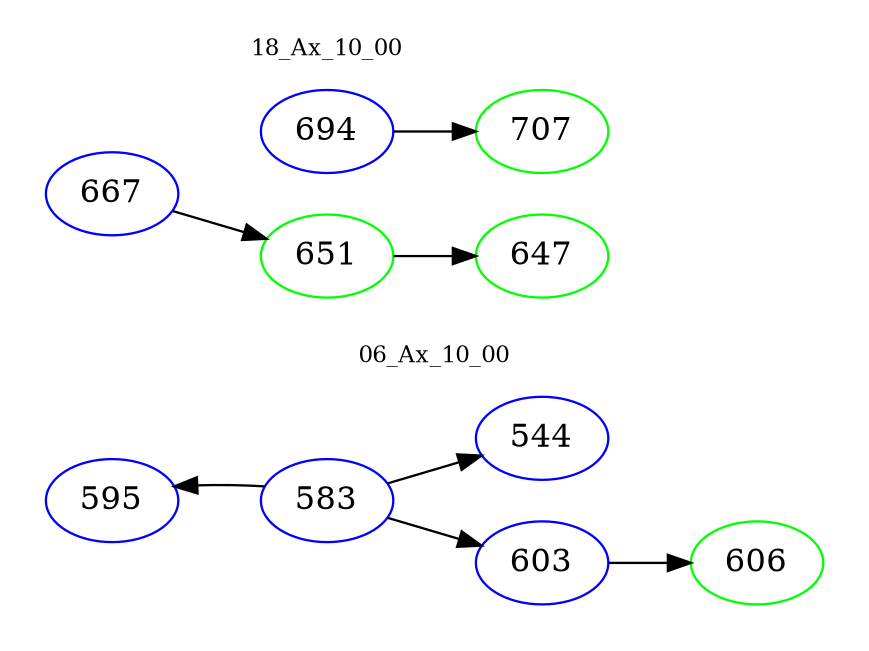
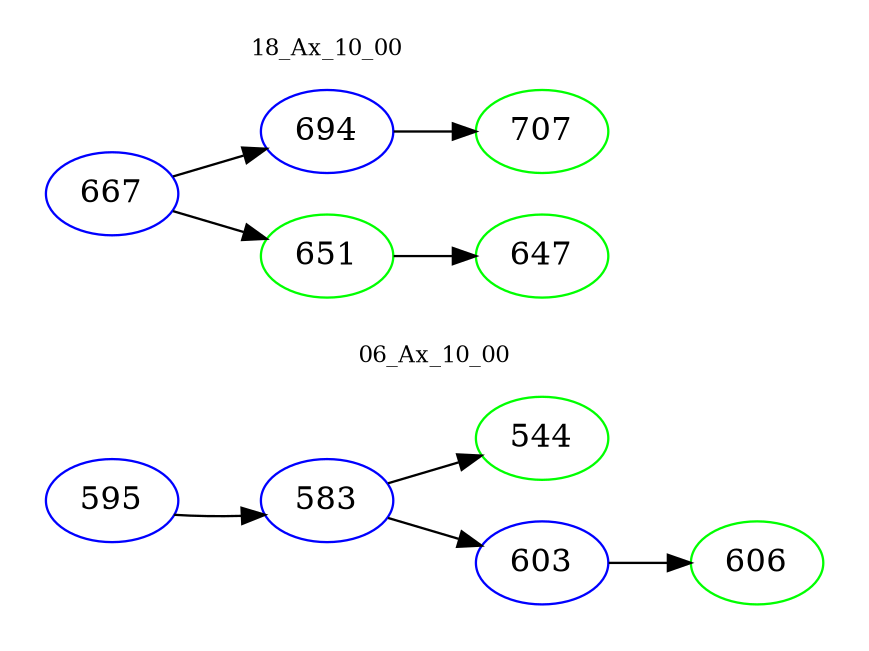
edge "667" -> "694": added
node "544": color blue -> green
edge "583" -> "595": reversed
